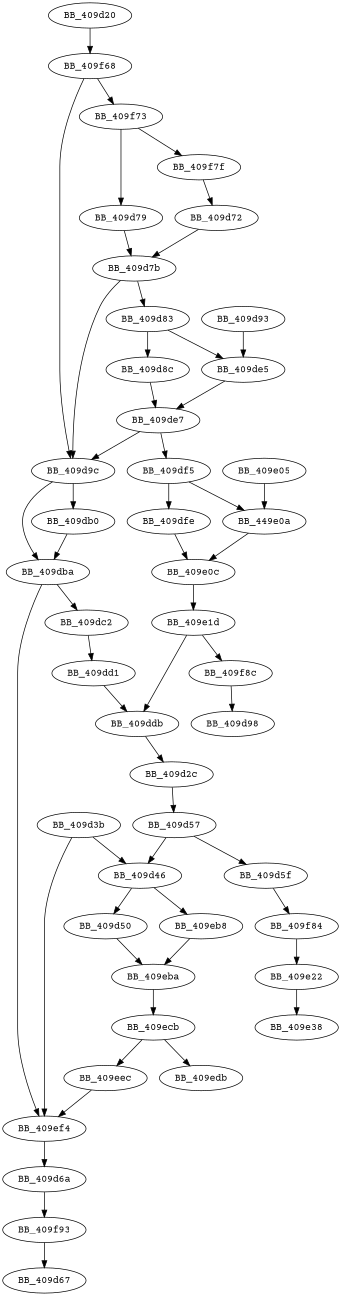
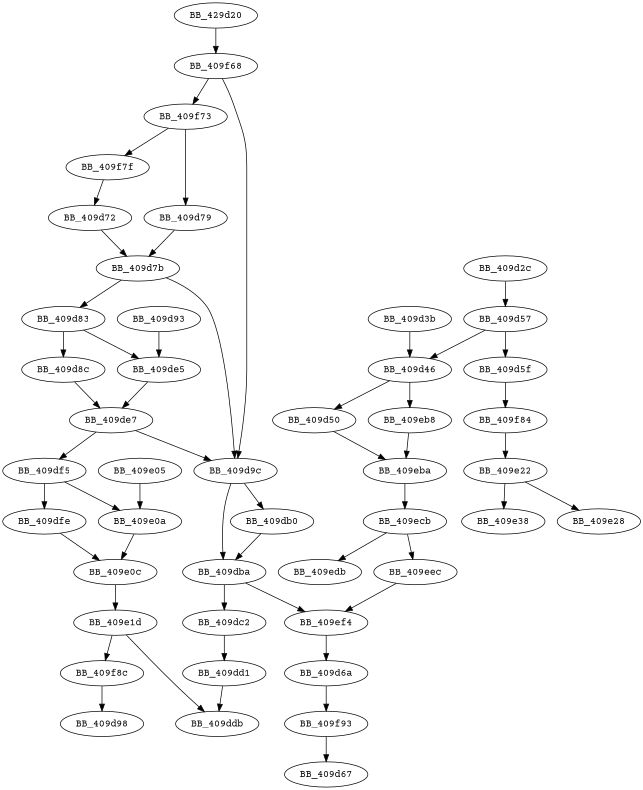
node "BB_409d20": label "BB_409d20" -> "BB_429d20"
node "BB_449e0a": label "BB_449e0a" -> "BB_409e0a"
node "BB_409e28": added
edge "BB_409ddb" -> "BB_409d2c": removed
edge "BB_409d3b" -> "BB_409ef4": removed
